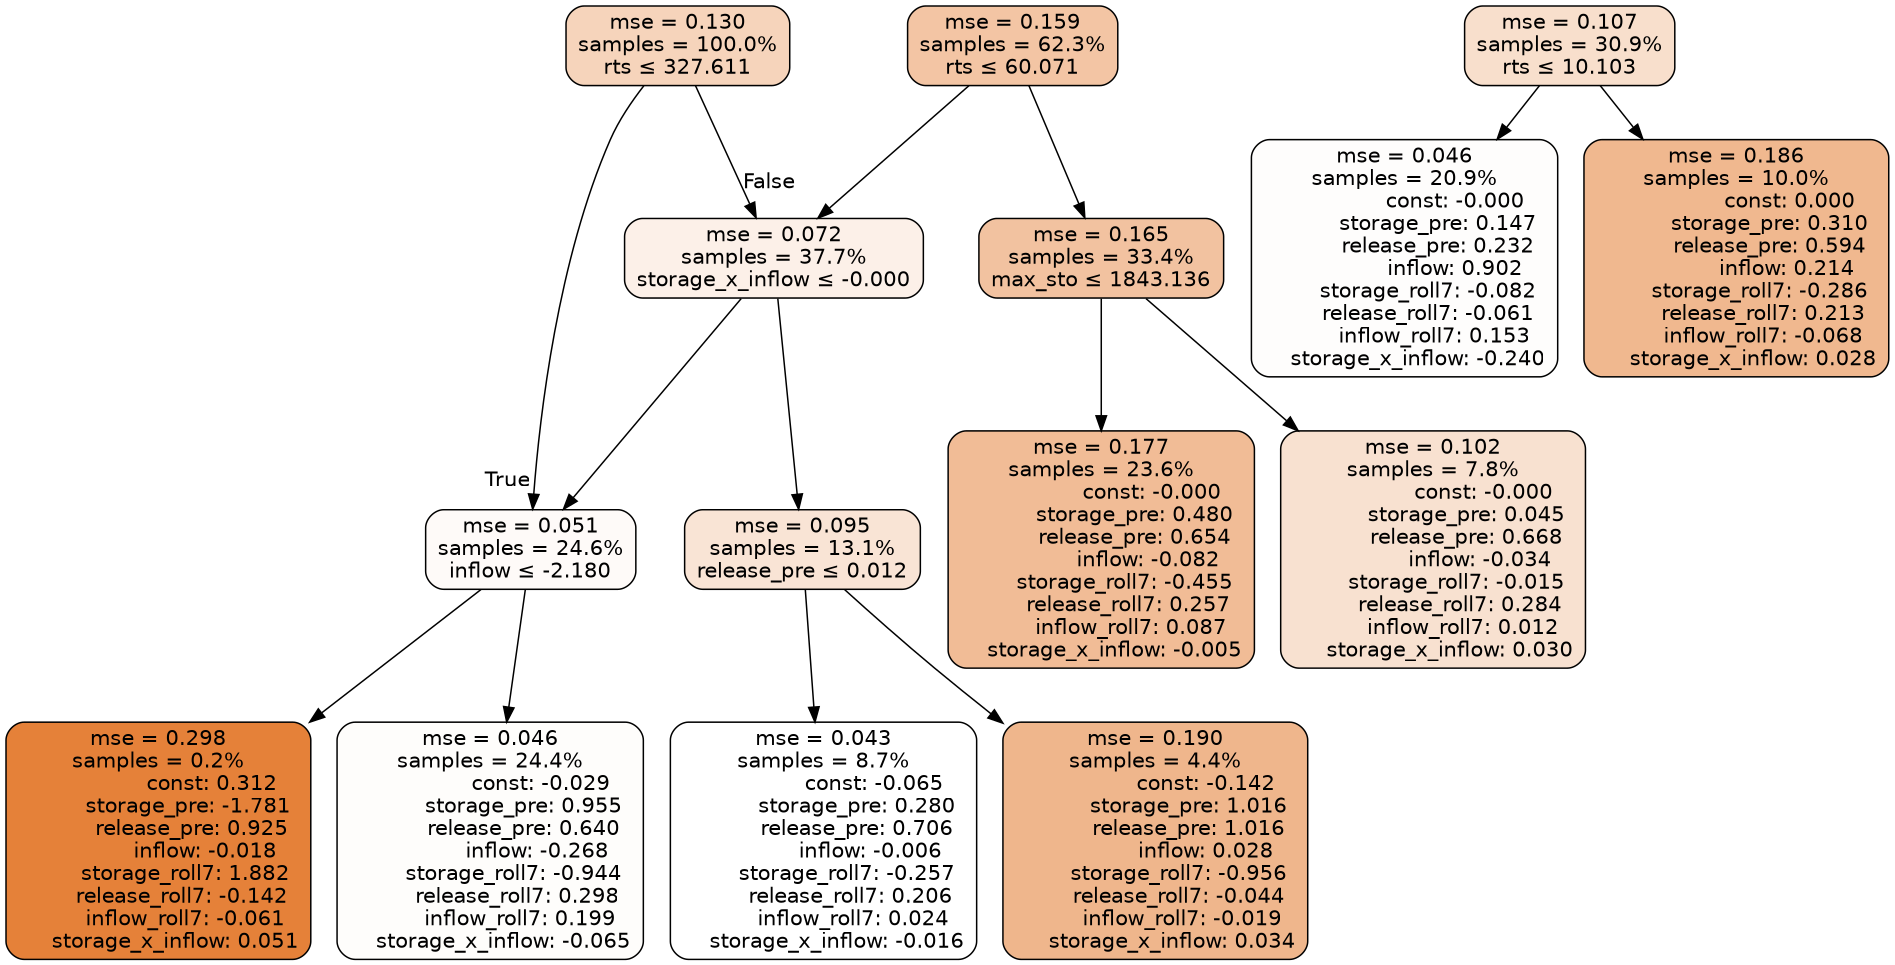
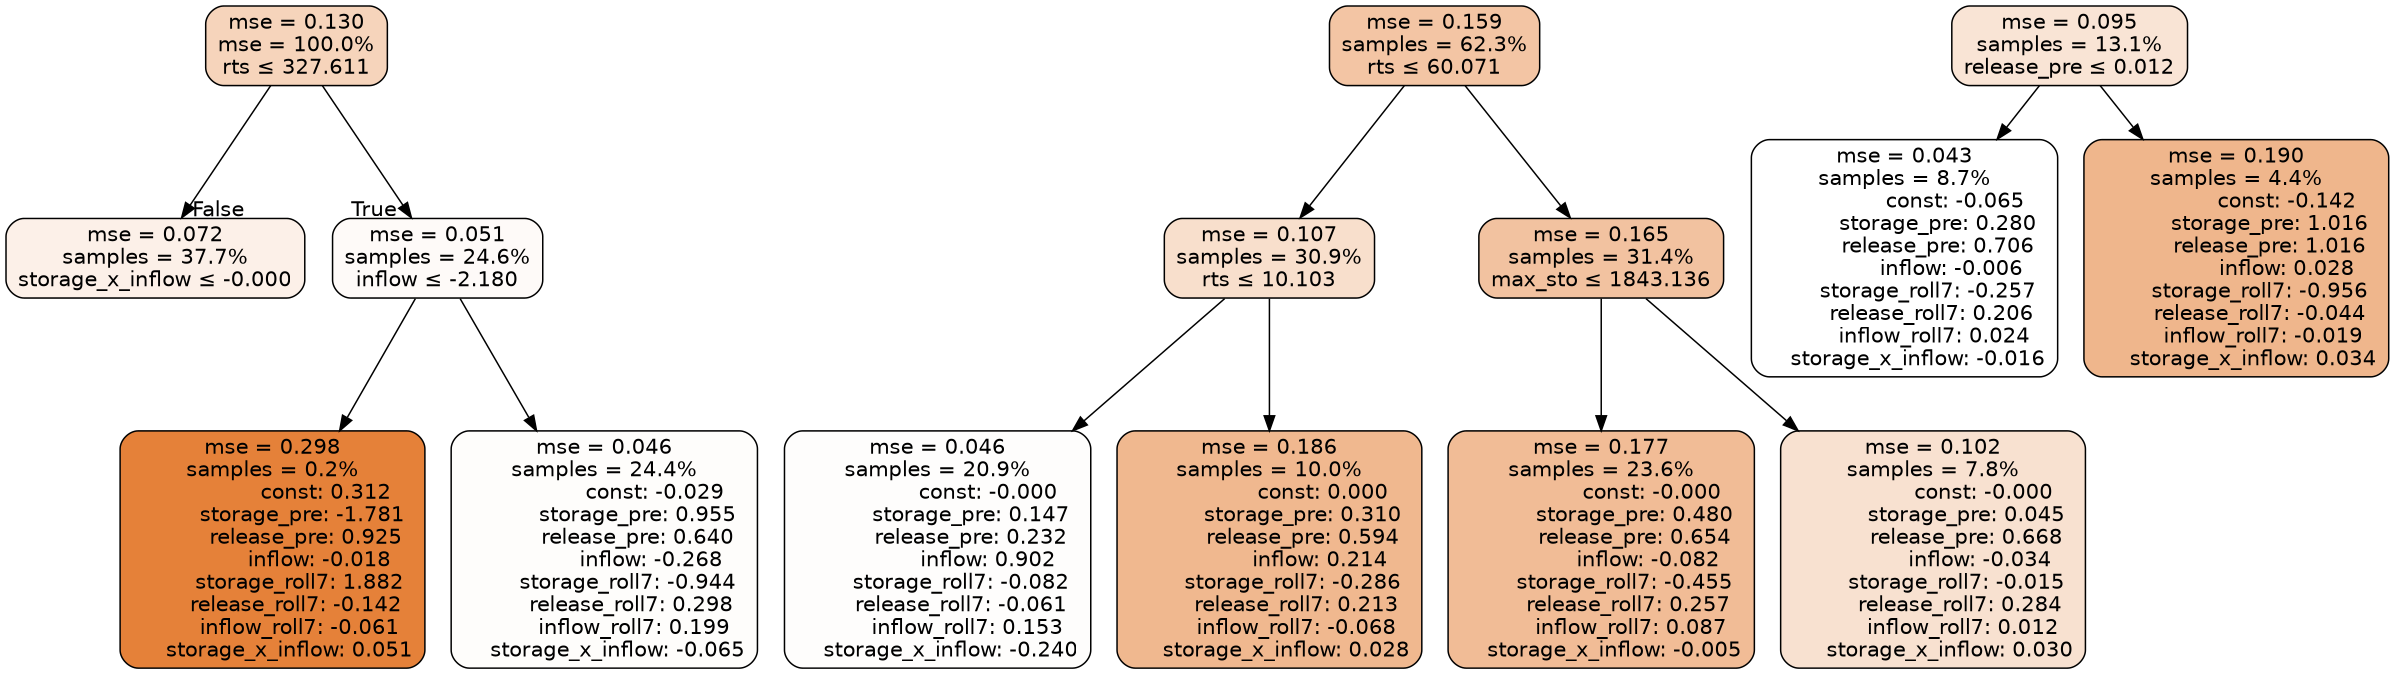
node "mse = 0.130 samples = 100.0% rts ≤ 327.611": label "mse = 0.130 samples = 100.0% rts ≤ 327.611" -> "mse = 0.130 mse = 100.0% rts ≤ 327.611"
edge "mse = 0.159 samples = 62.3% rts ≤ 60.071" -> "mse = 0.072 samples = 37.7% storage_x_inflow ≤ -0.000": now "mse = 0.159 samples = 62.3% rts ≤ 60.071" -> "mse = 0.107 samples = 30.9% rts ≤ 10.103"
node "mse = 0.165 samples = 33.4% max_sto ≤ 1843.136": label "mse = 0.165 samples = 33.4% max_sto ≤ 1843.136" -> "mse = 0.165 samples = 31.4% max_sto ≤ 1843.136"
edge "mse = 0.072 samples = 37.7% storage_x_inflow ≤ -0.000" -> "mse = 0.095 samples = 13.1% release_pre ≤ 0.012": removed
edge "mse = 0.072 samples = 37.7% storage_x_inflow ≤ -0.000" -> "mse = 0.051 samples = 24.6% inflow ≤ -2.180": removed
